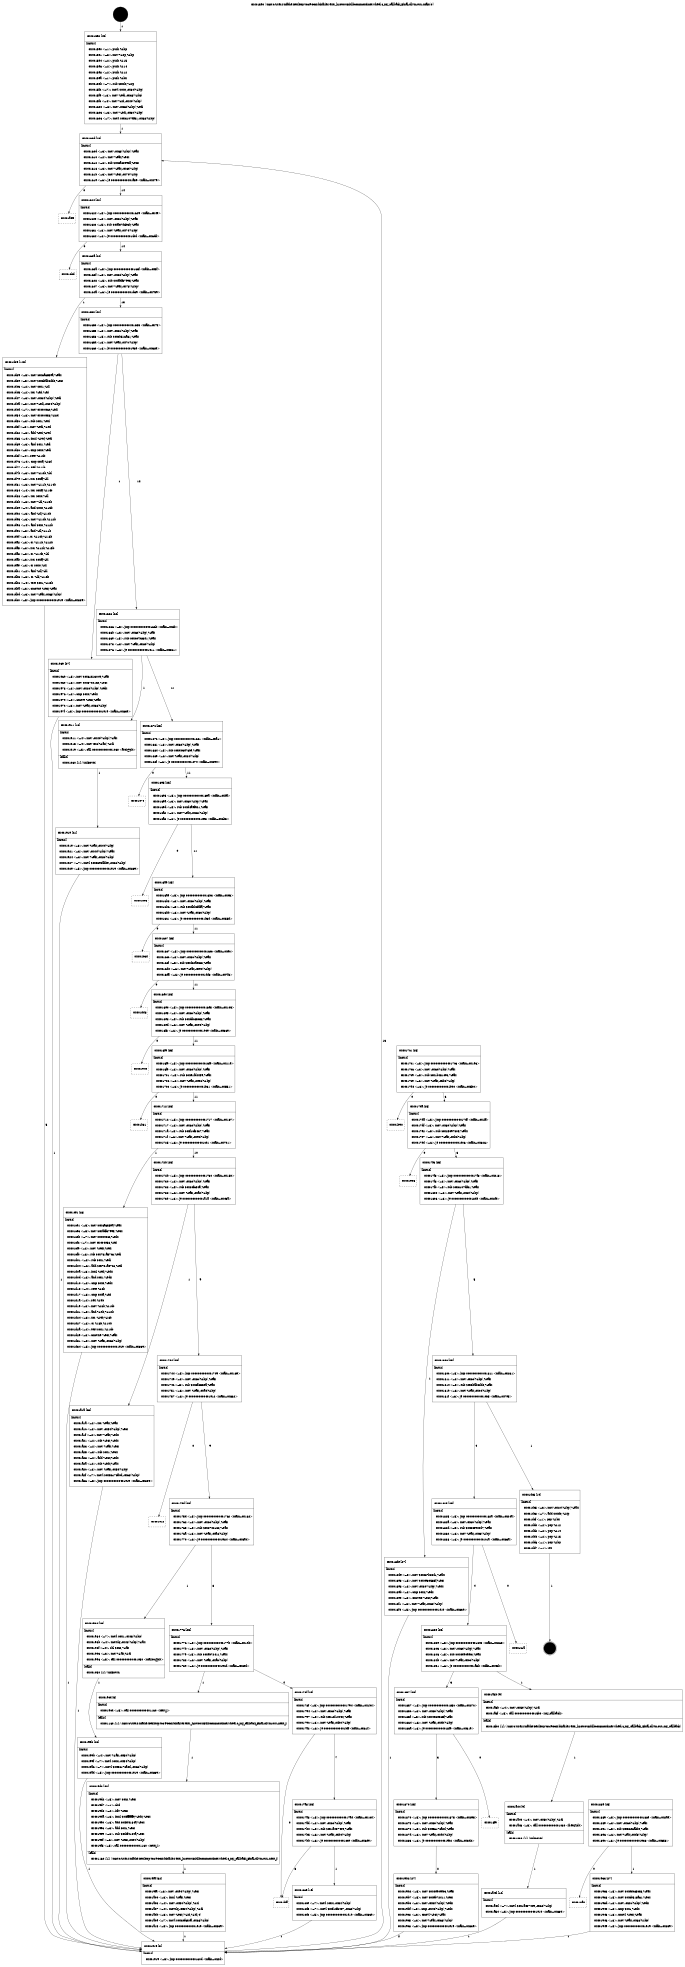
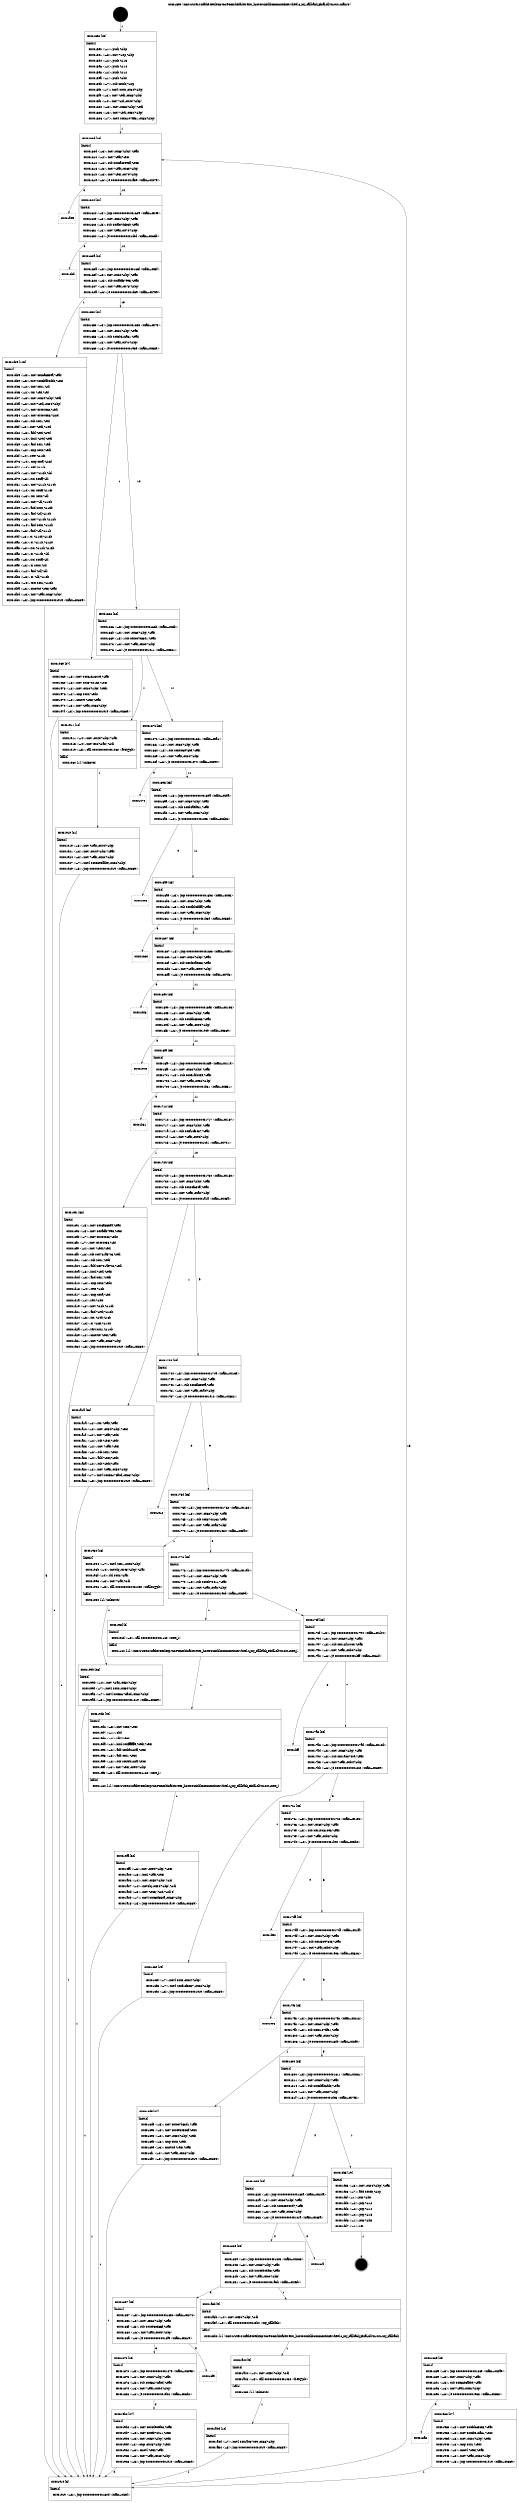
edge "0x4017a8 [25]" -> "0x401bff": now "0x4017a8 [25]" -> "0x4017c1 [25]"
